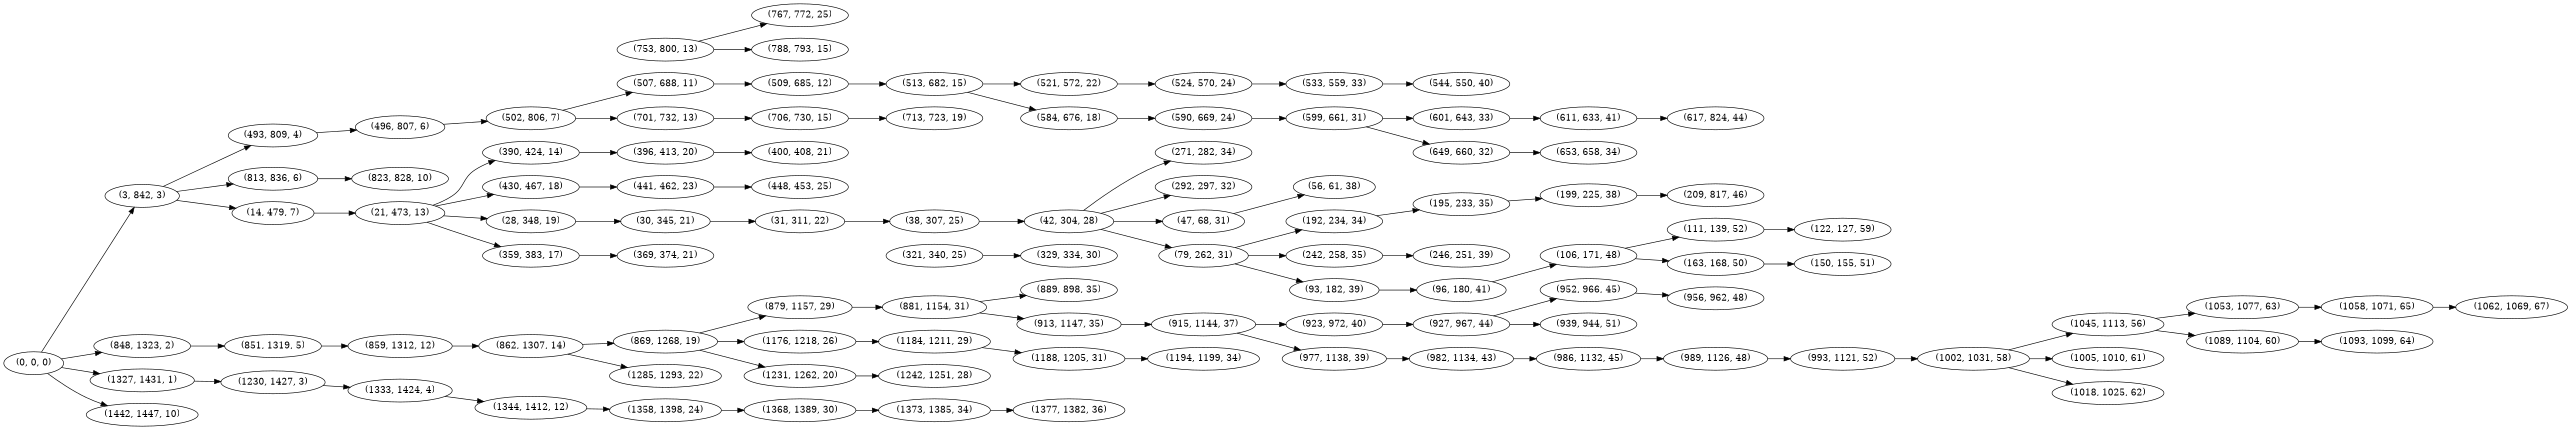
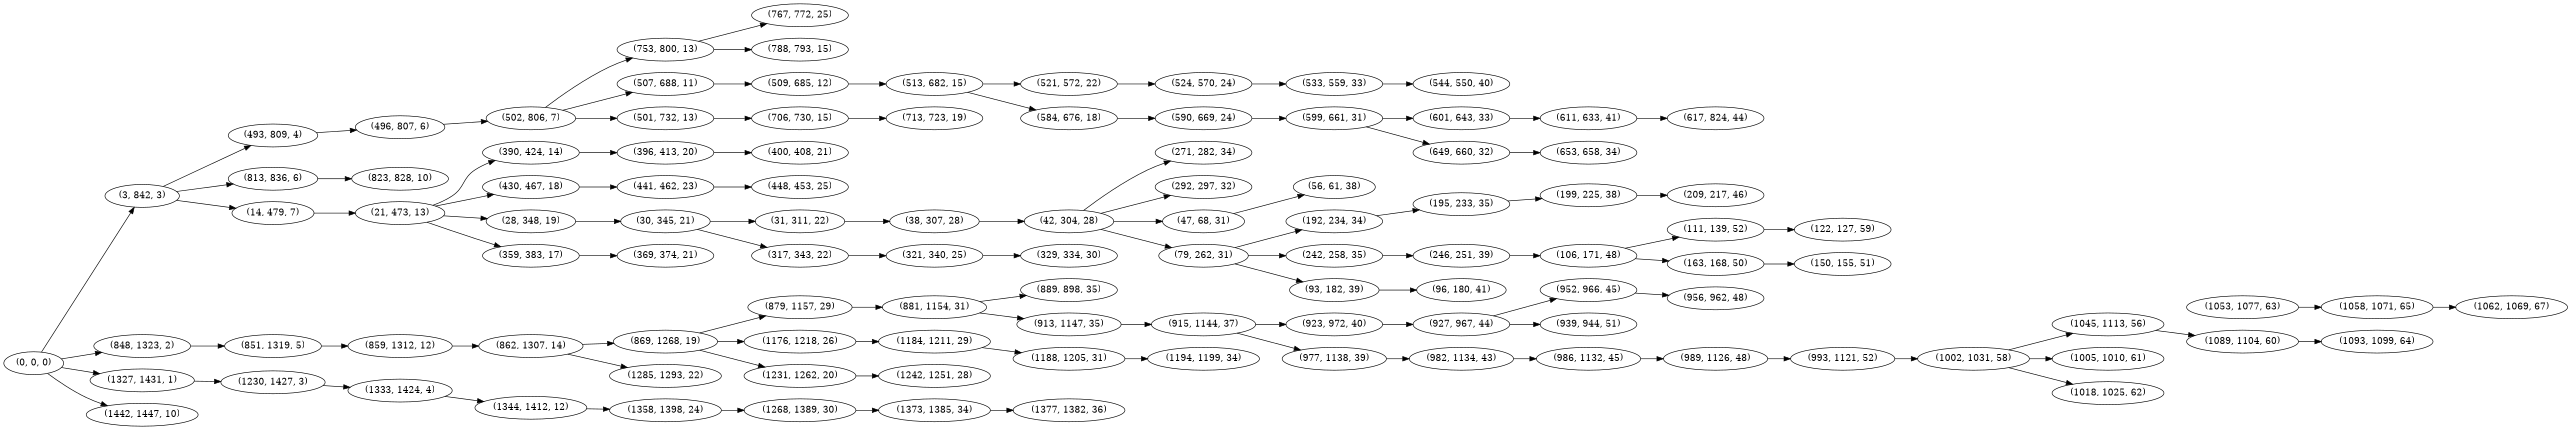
edge "(502, 806, 7)" -> "(753, 800, 13)": added
node "(701, 732, 13)": label "(701, 732, 13)" -> "(501, 732, 13)"
node "(209, 817, 46)": label "(209, 817, 46)" -> "(209, 217, 46)"
node "(38, 307, 25)": label "(38, 307, 25)" -> "(38, 307, 28)"
node "(317, 343, 22)": added
edge "(96, 180, 41)" -> "(106, 171, 48)": now "(246, 251, 39)" -> "(106, 171, 48)"
edge "(1045, 1113, 56)" -> "(1053, 1077, 63)": removed
node "(1368, 1389, 30)": label "(1368, 1389, 30)" -> "(1268, 1389, 30)"
